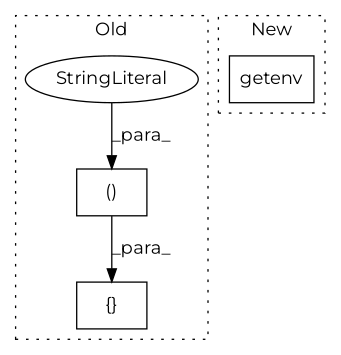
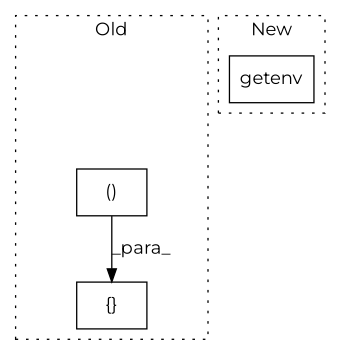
node "StringLiteral": removed
